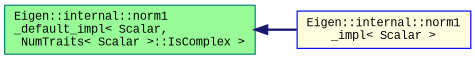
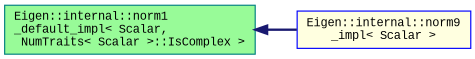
node "Eigen::internal::norm1 _impl< Scalar >": label "Eigen::internal::norm1 _impl< Scalar >" -> "Eigen::internal::norm9 _impl< Scalar >"
